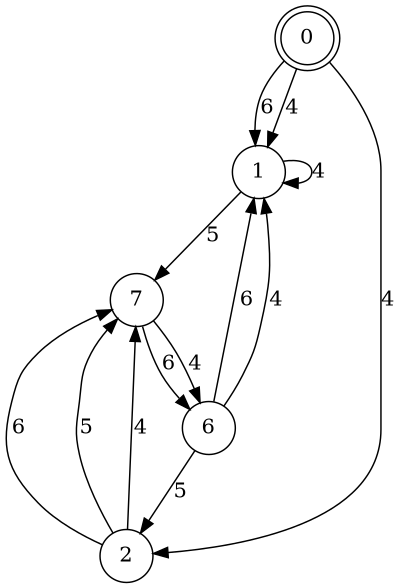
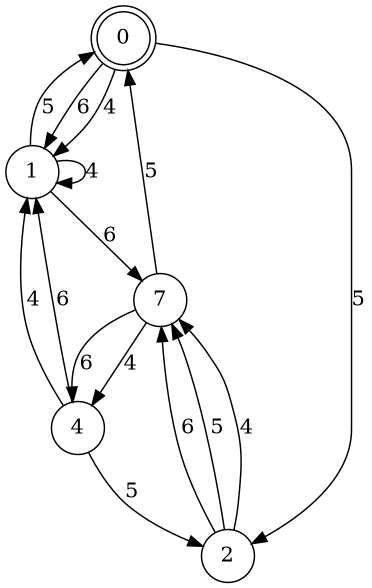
edge "1" -> "0": added, label "5"
edge "7" -> "0": added, label "5"
edge "1" -> "7": label "5" -> "6"
edge "0" -> "2": label "4" -> "5"
node "6": label "6" -> "4"
